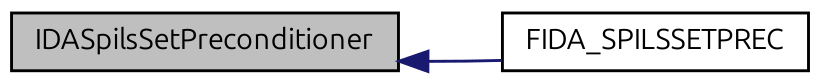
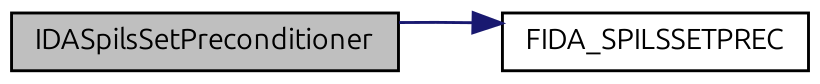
edge "FIDA_SPILSSETPREC" -> "IDASpilsSetPreconditioner": reversed
